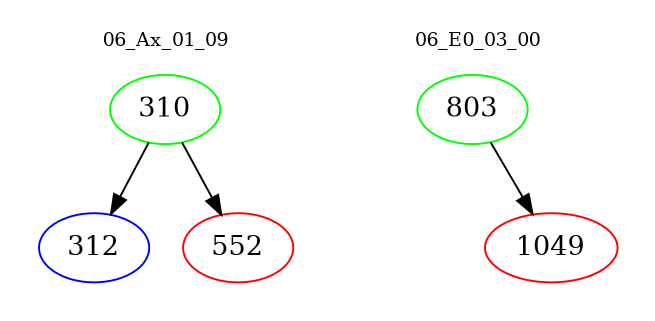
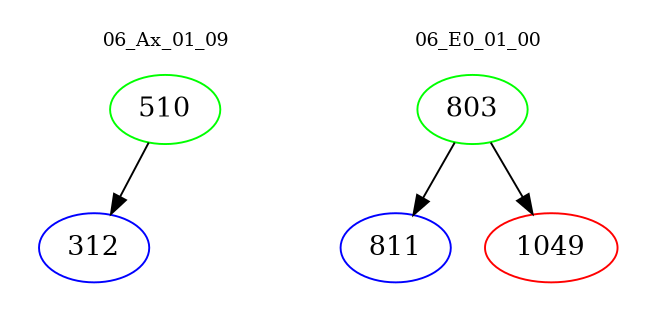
cluster "06_E0_03_00": label "06_E0_03_00" -> "06_E0_01_00"
node "310": label "310" -> "510"
node "552": removed
node "811": added
